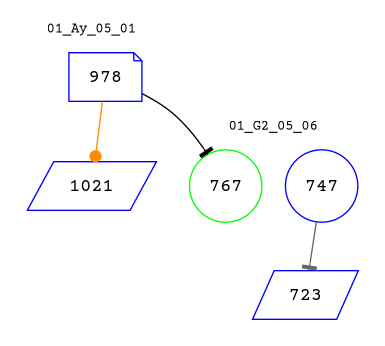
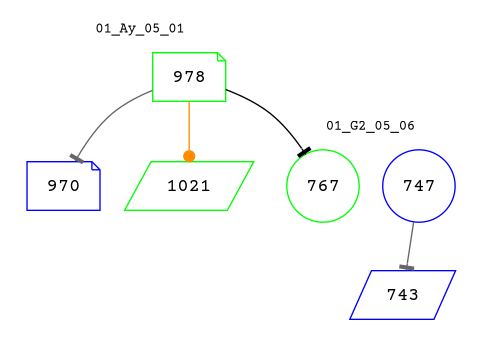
node "978": color blue -> green
node "970": added
node "1021": color blue -> green
node "723": label "723" -> "743"
